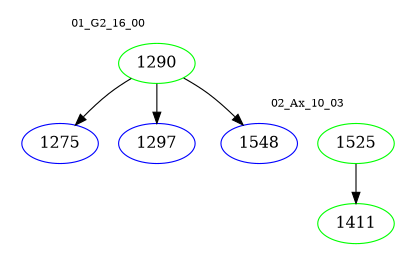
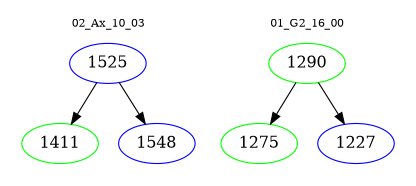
edge "1290" -> "1548": now "1525" -> "1548"
node "1275": color blue -> green
node "1297": label "1297" -> "1227"
node "1525": color green -> blue
